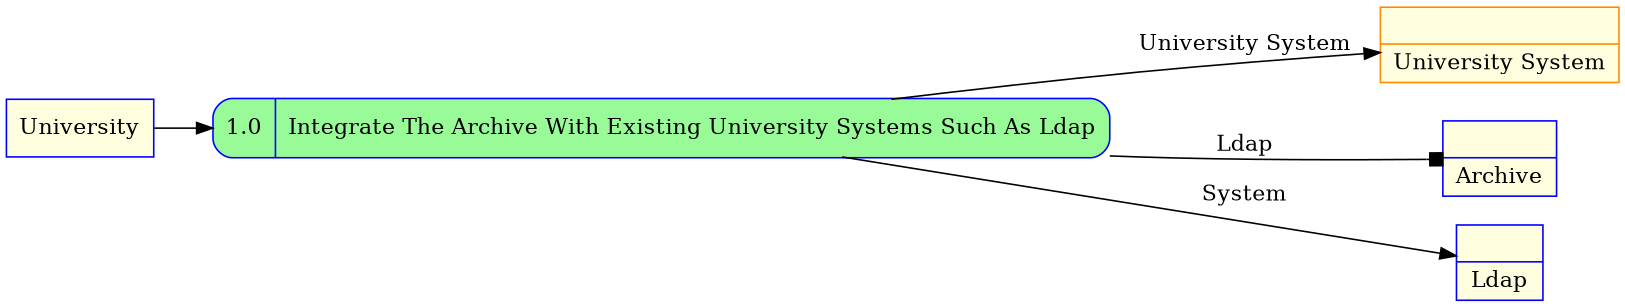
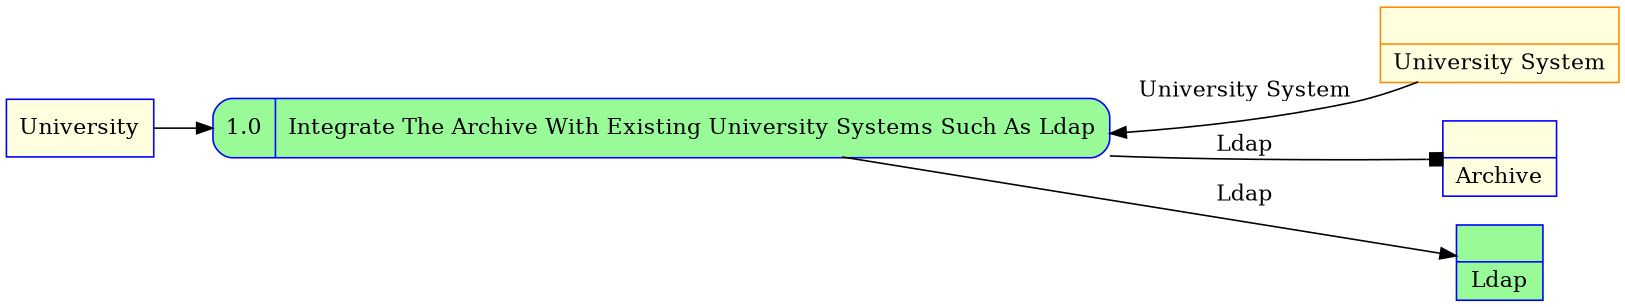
edge "1.0" -> "University System": reversed
edge "1.0" -> "Ldap": label "System" -> "Ldap"
node "Ldap": fillcolor lightyellow -> palegreen
